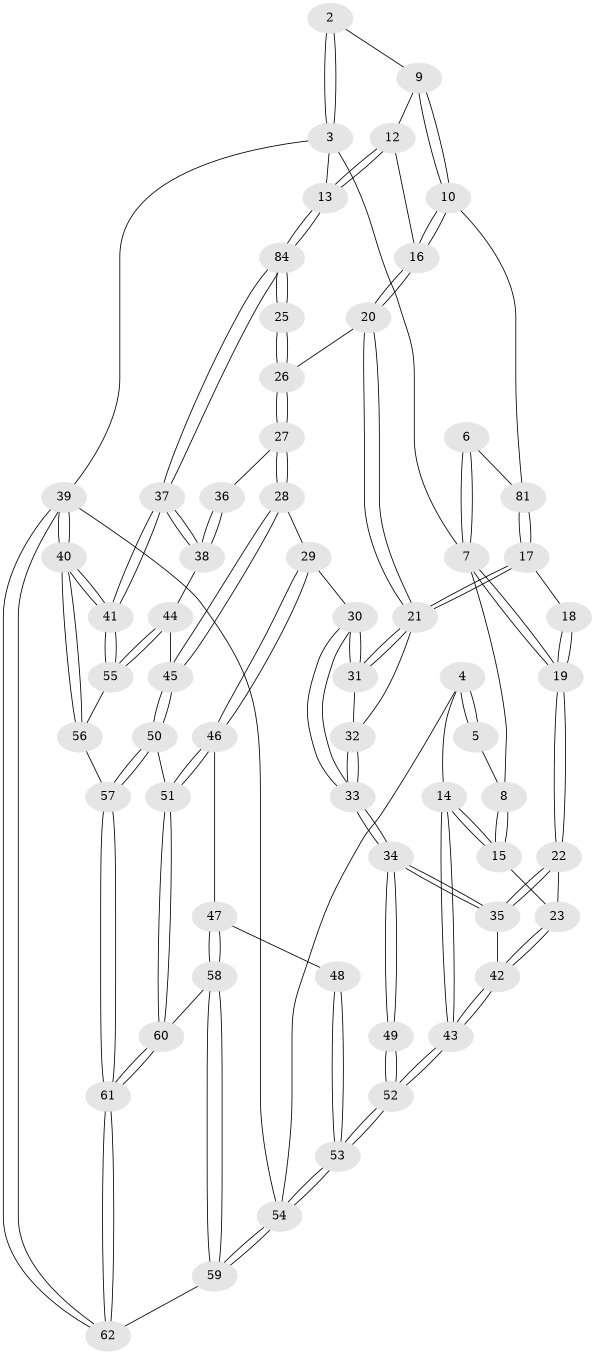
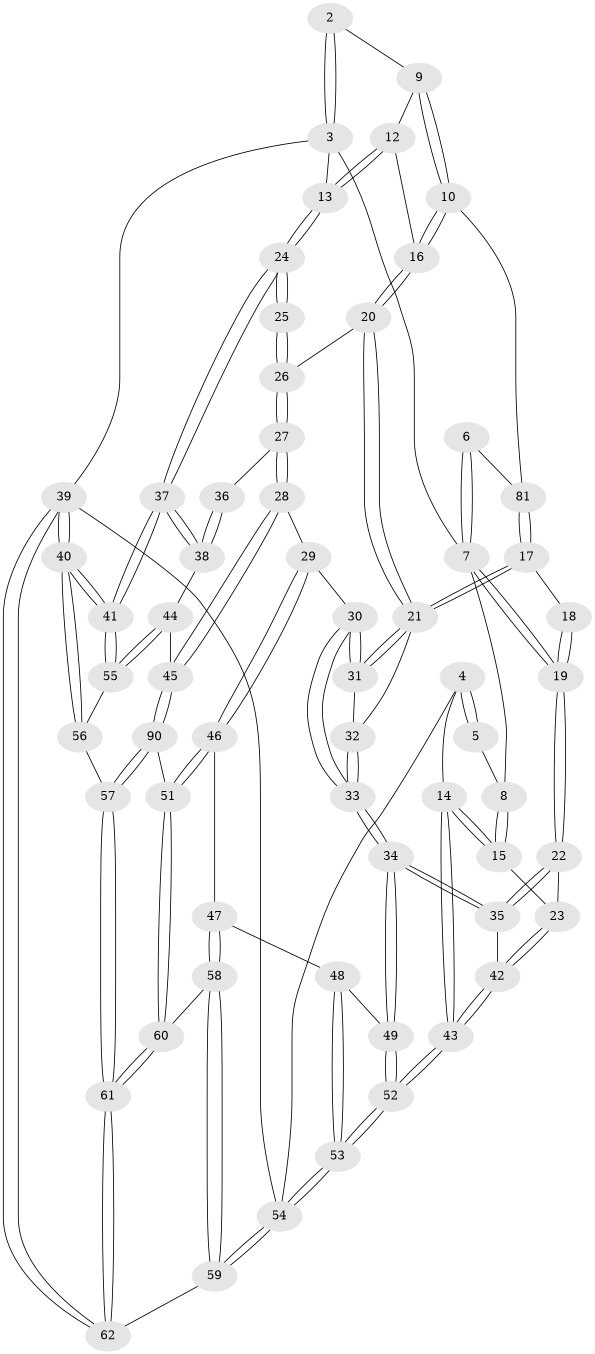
node "84": label "84" -> "24"
node "50": label "50" -> "90"
edge "48" -- "49": added
